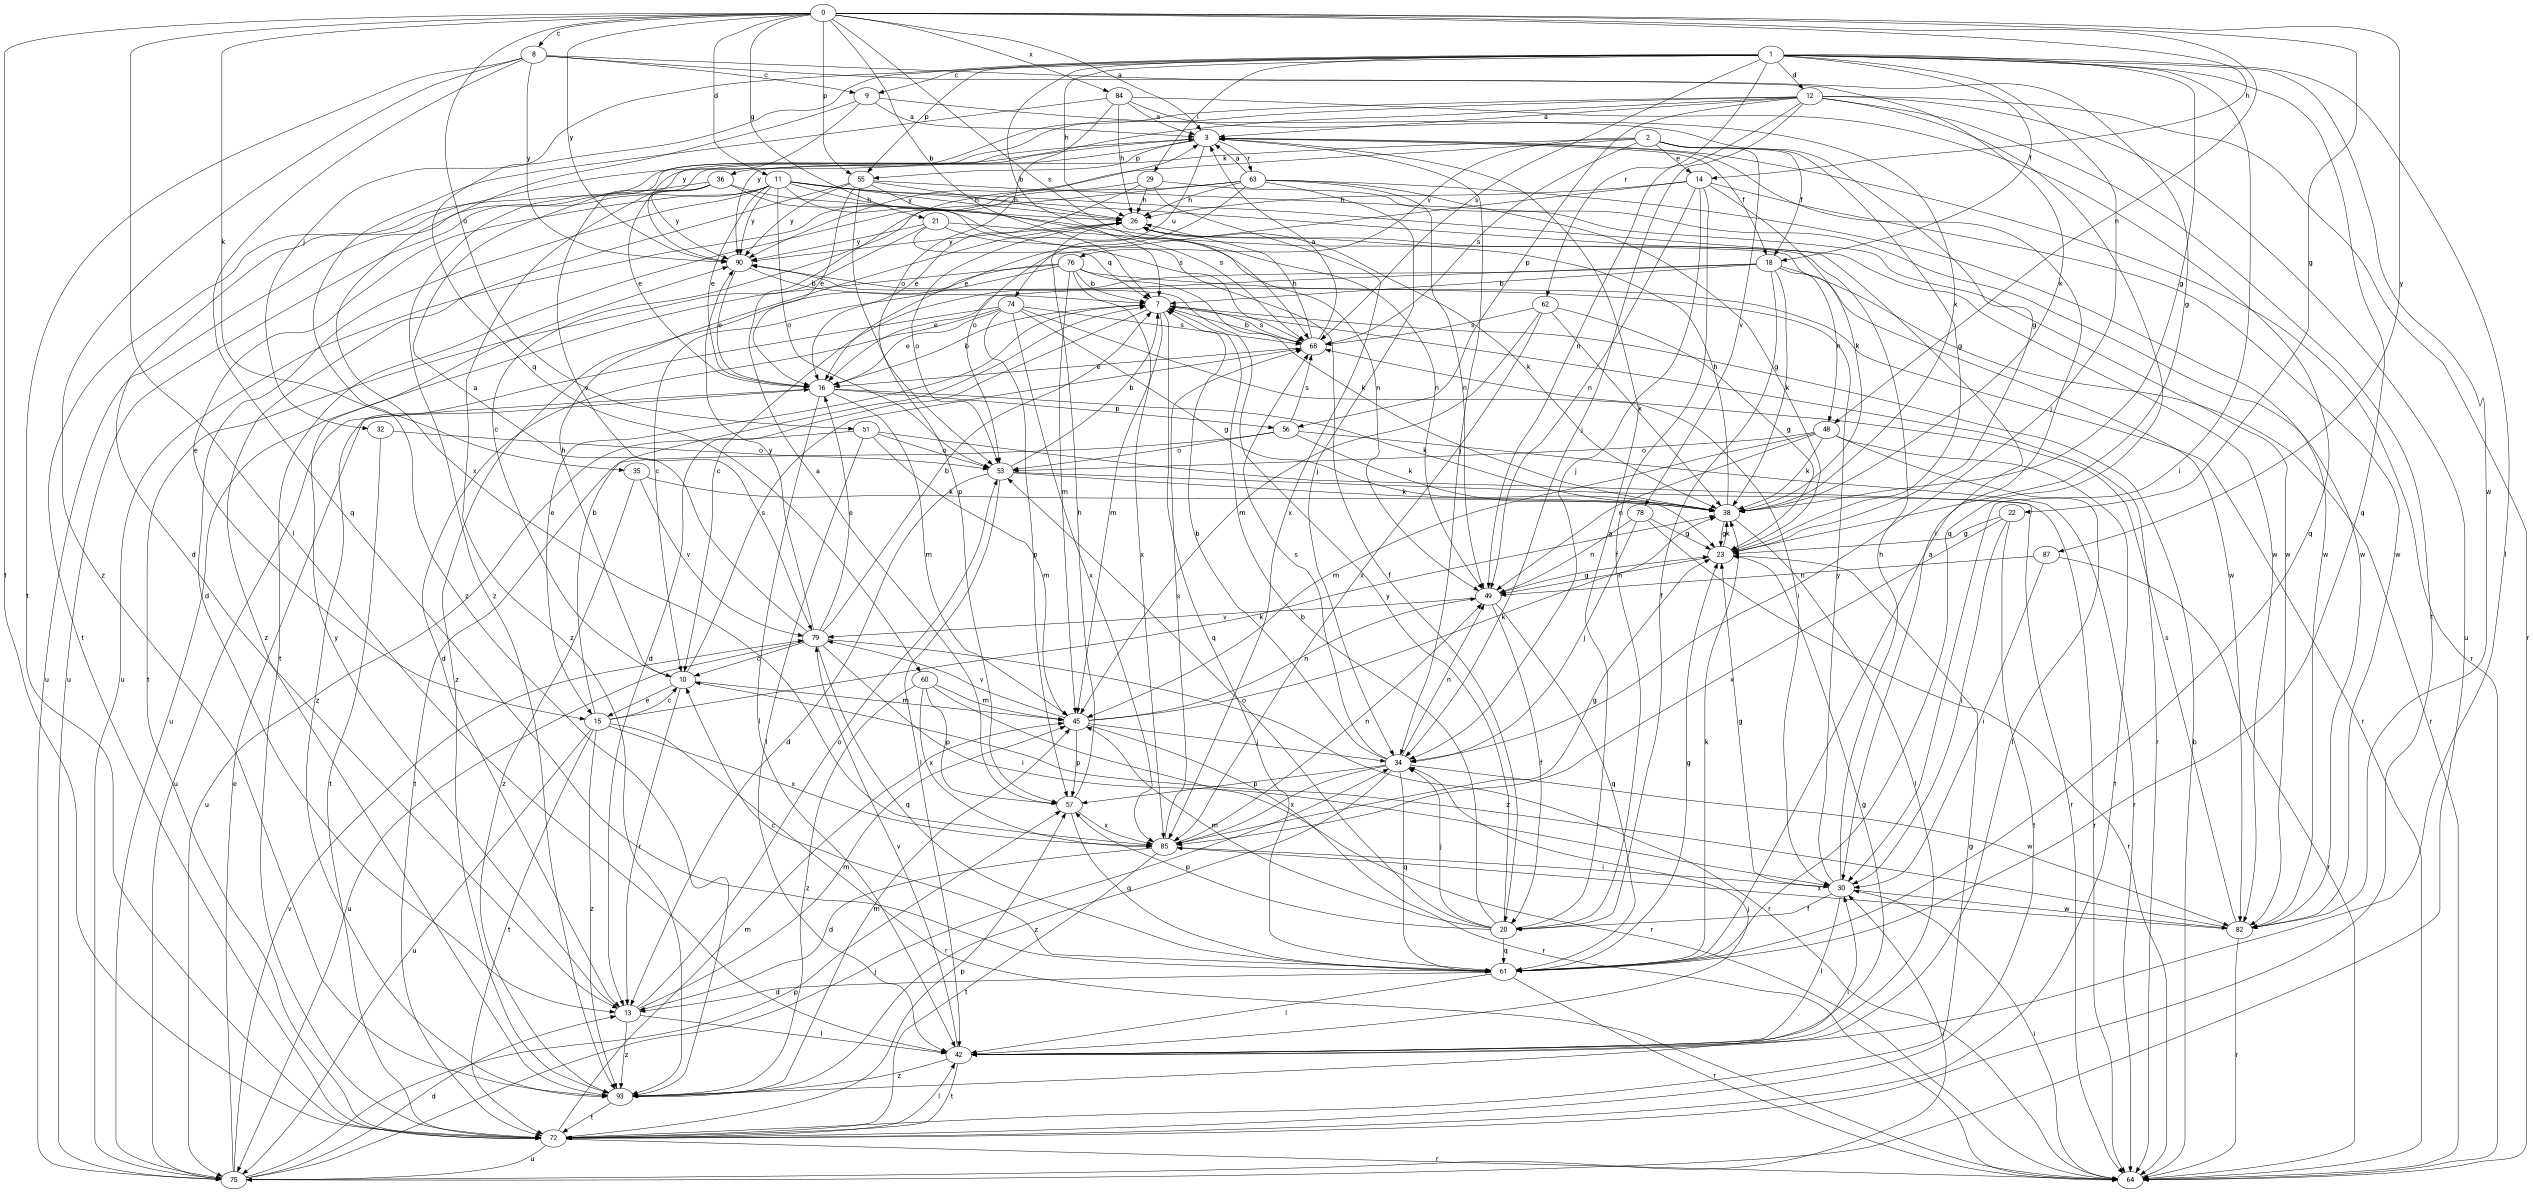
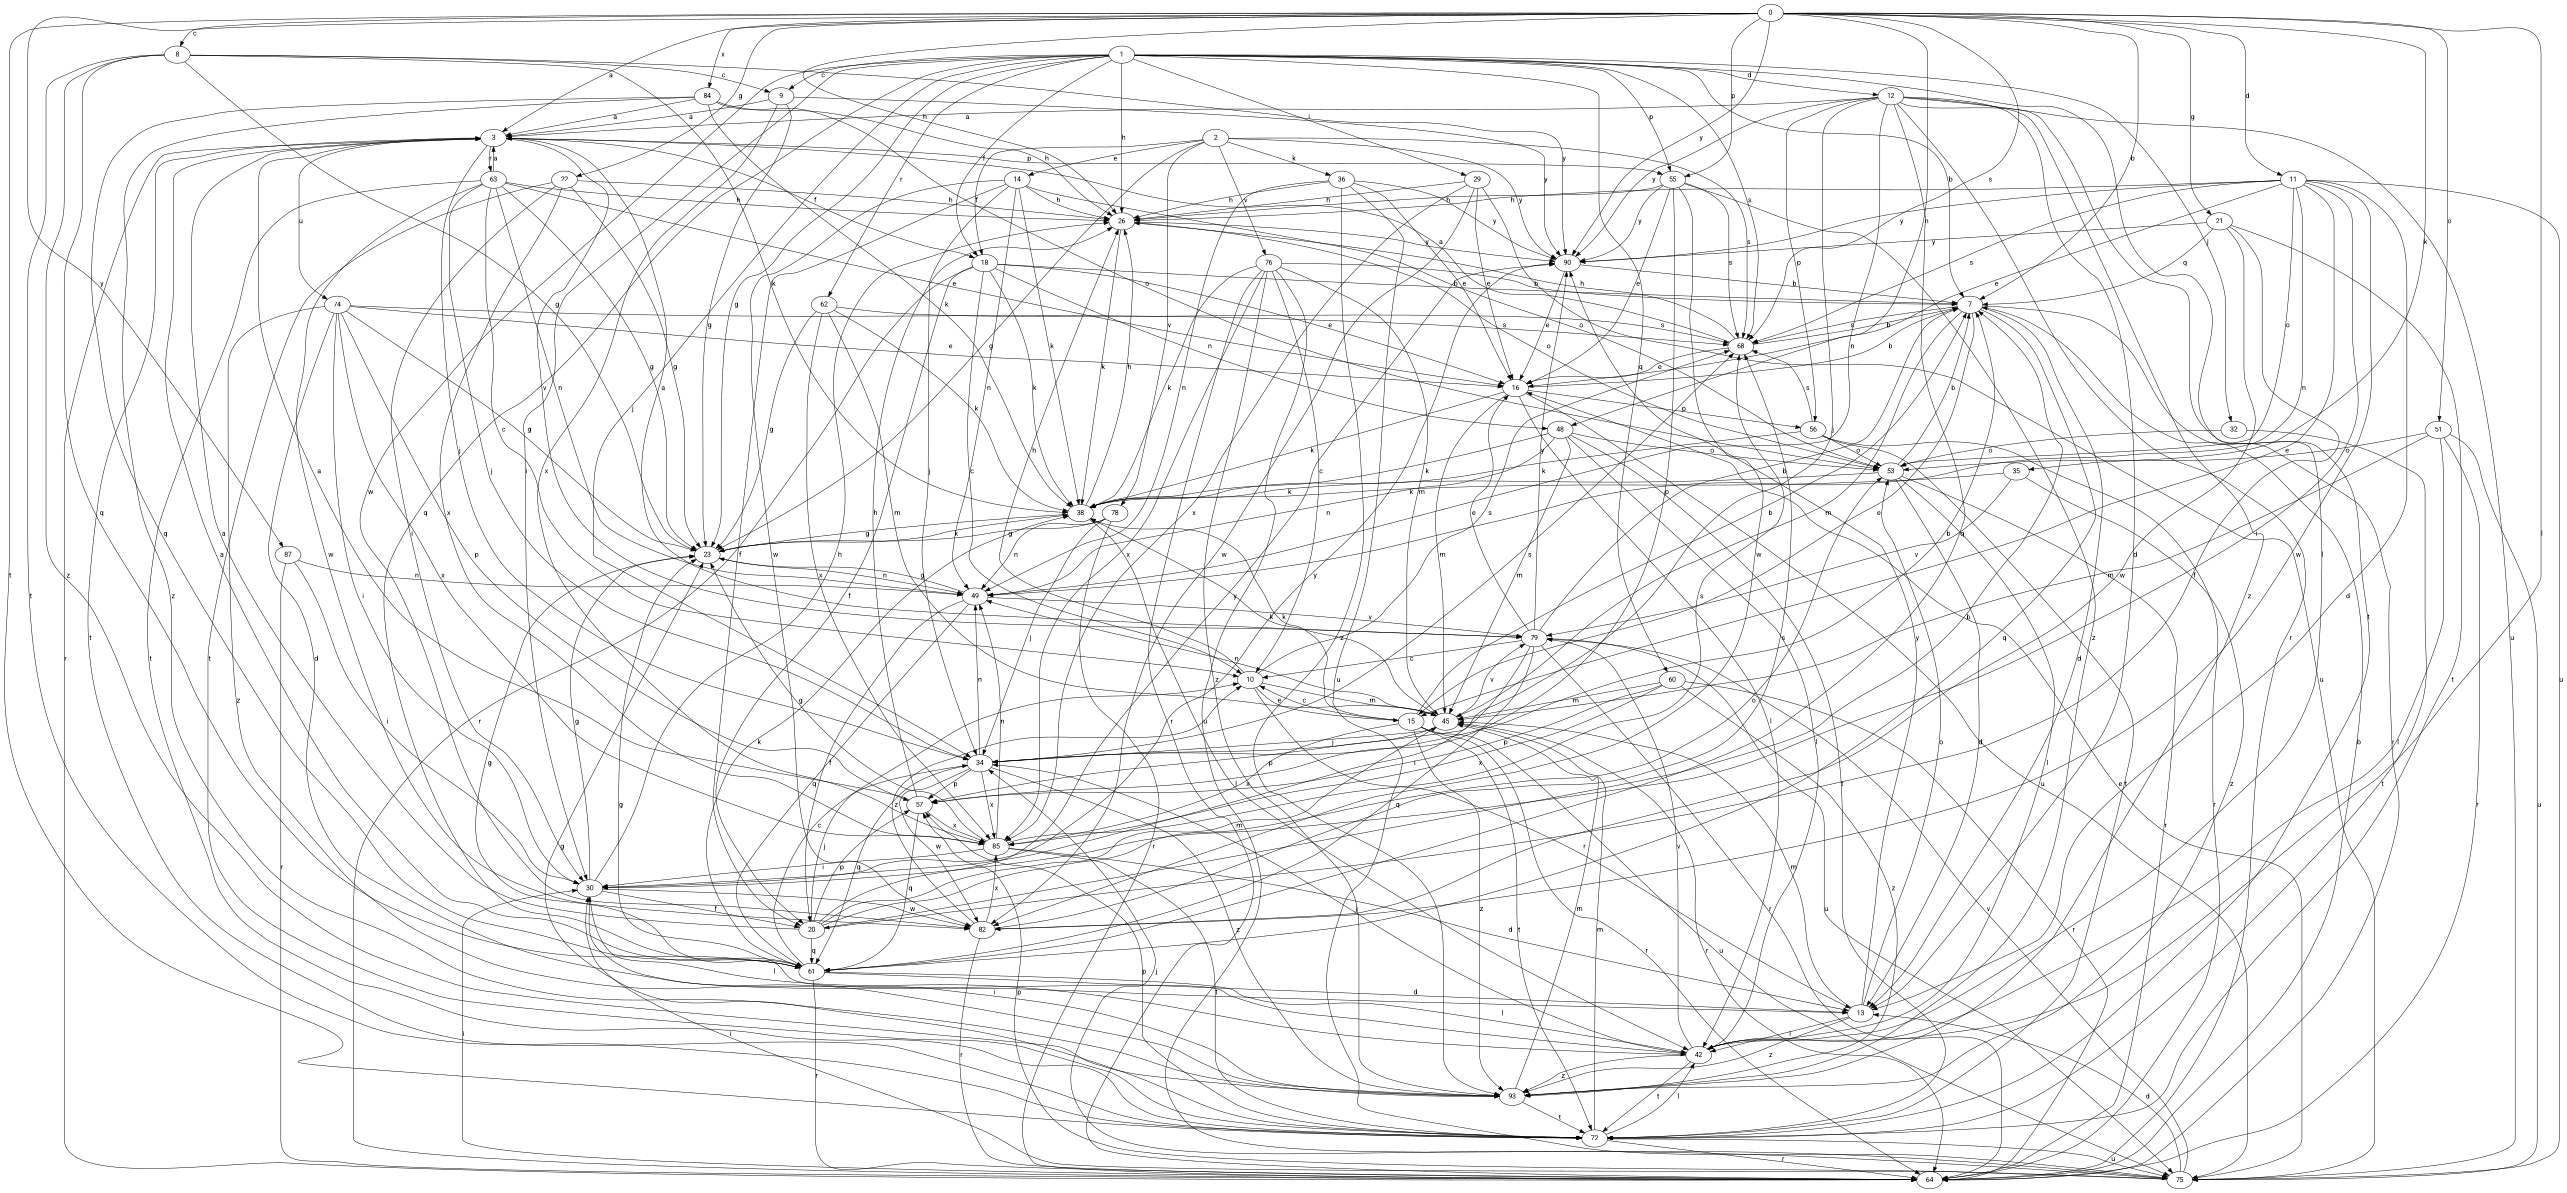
edge "0" -> "14": now "0" -> "26"
edge "22" -> "26": added, label "h"
edge "1" -> "38": now "1" -> "23"
